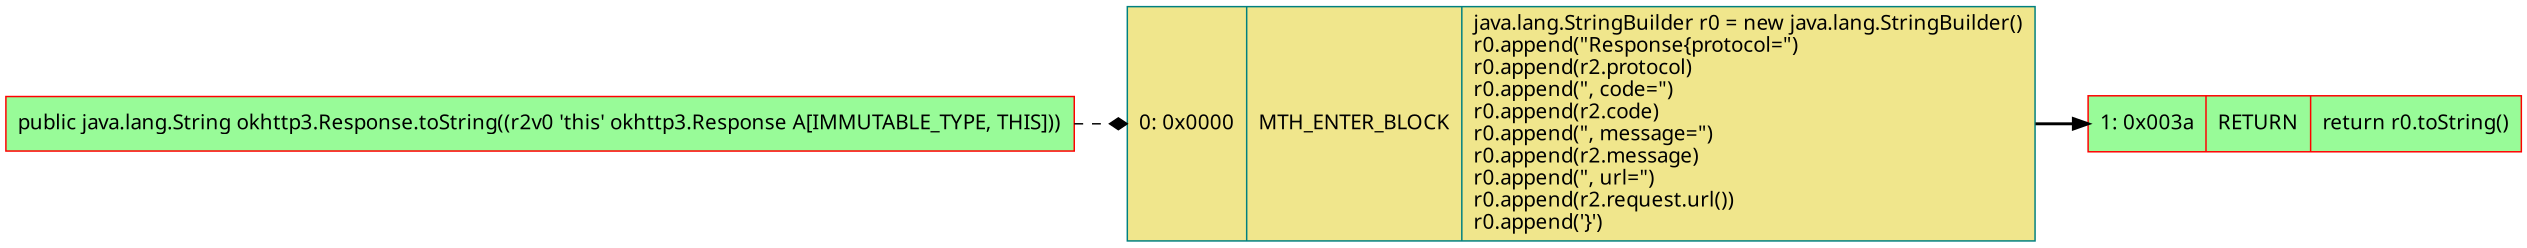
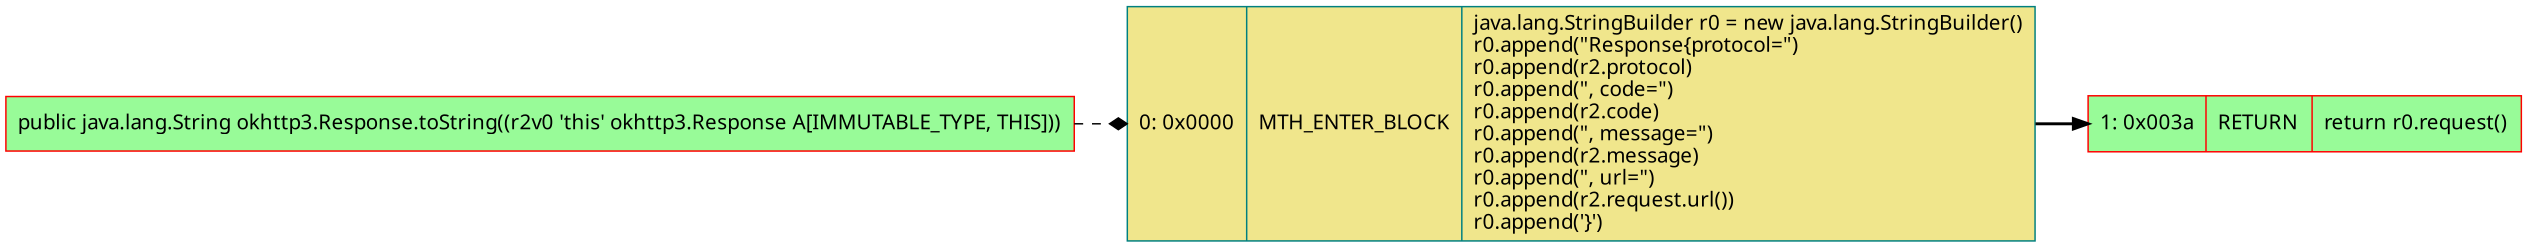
node "1: 0x003a": text "return r0.toString()" -> "return r0.request()"
